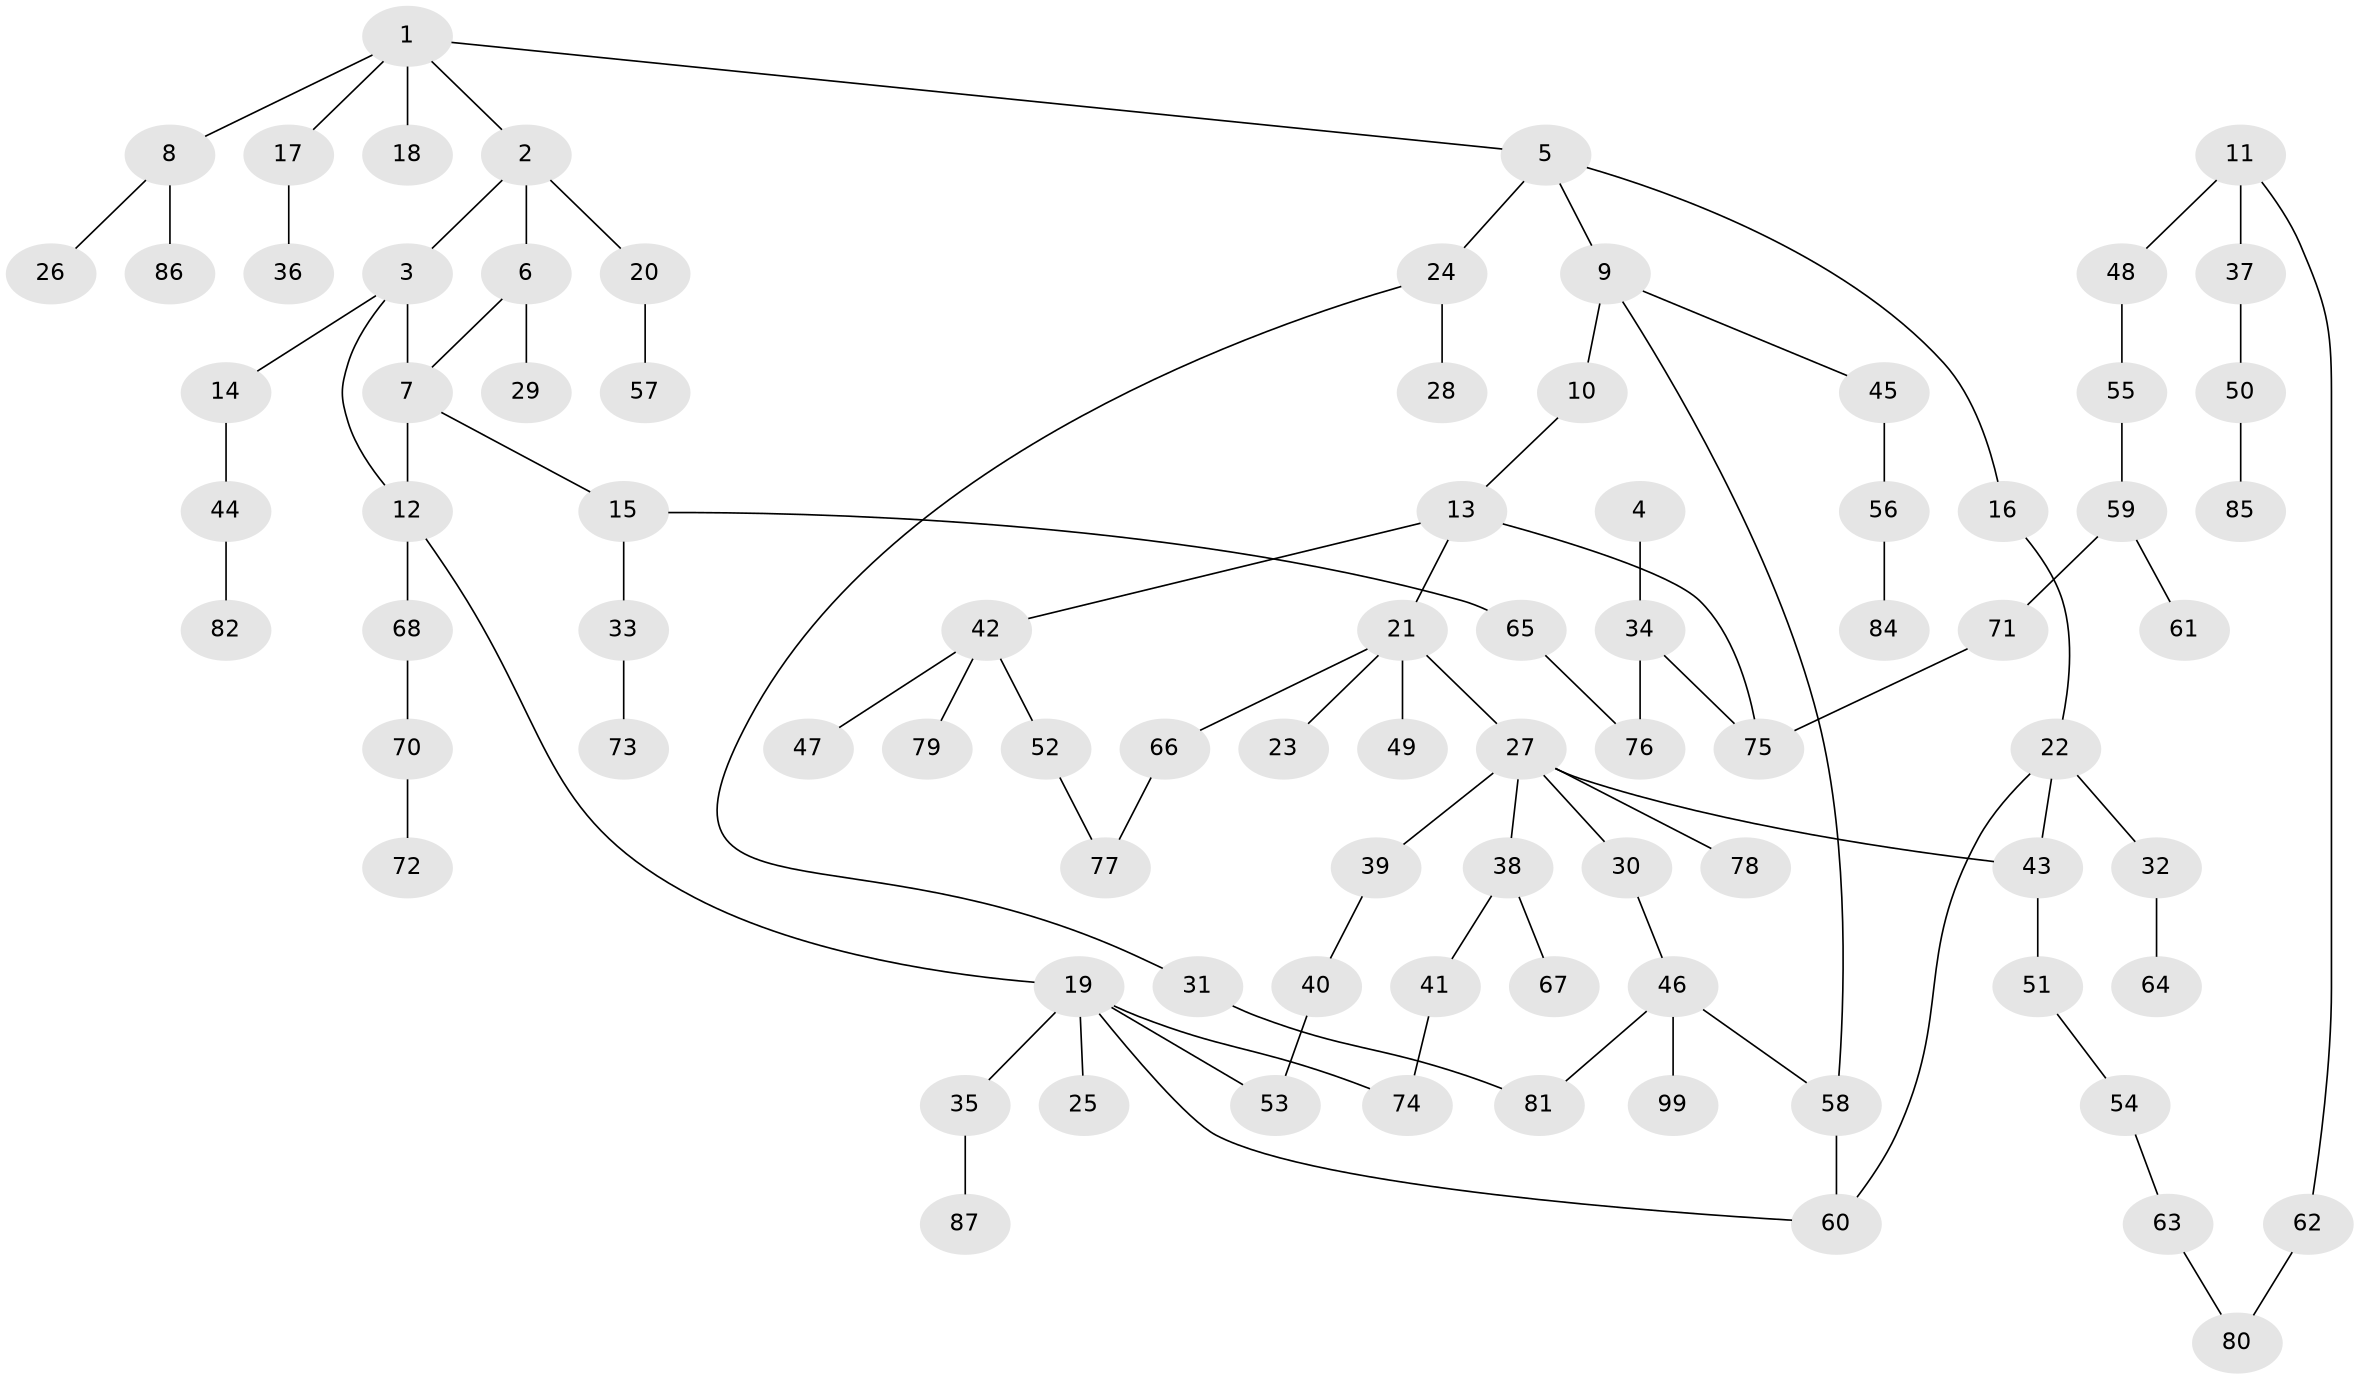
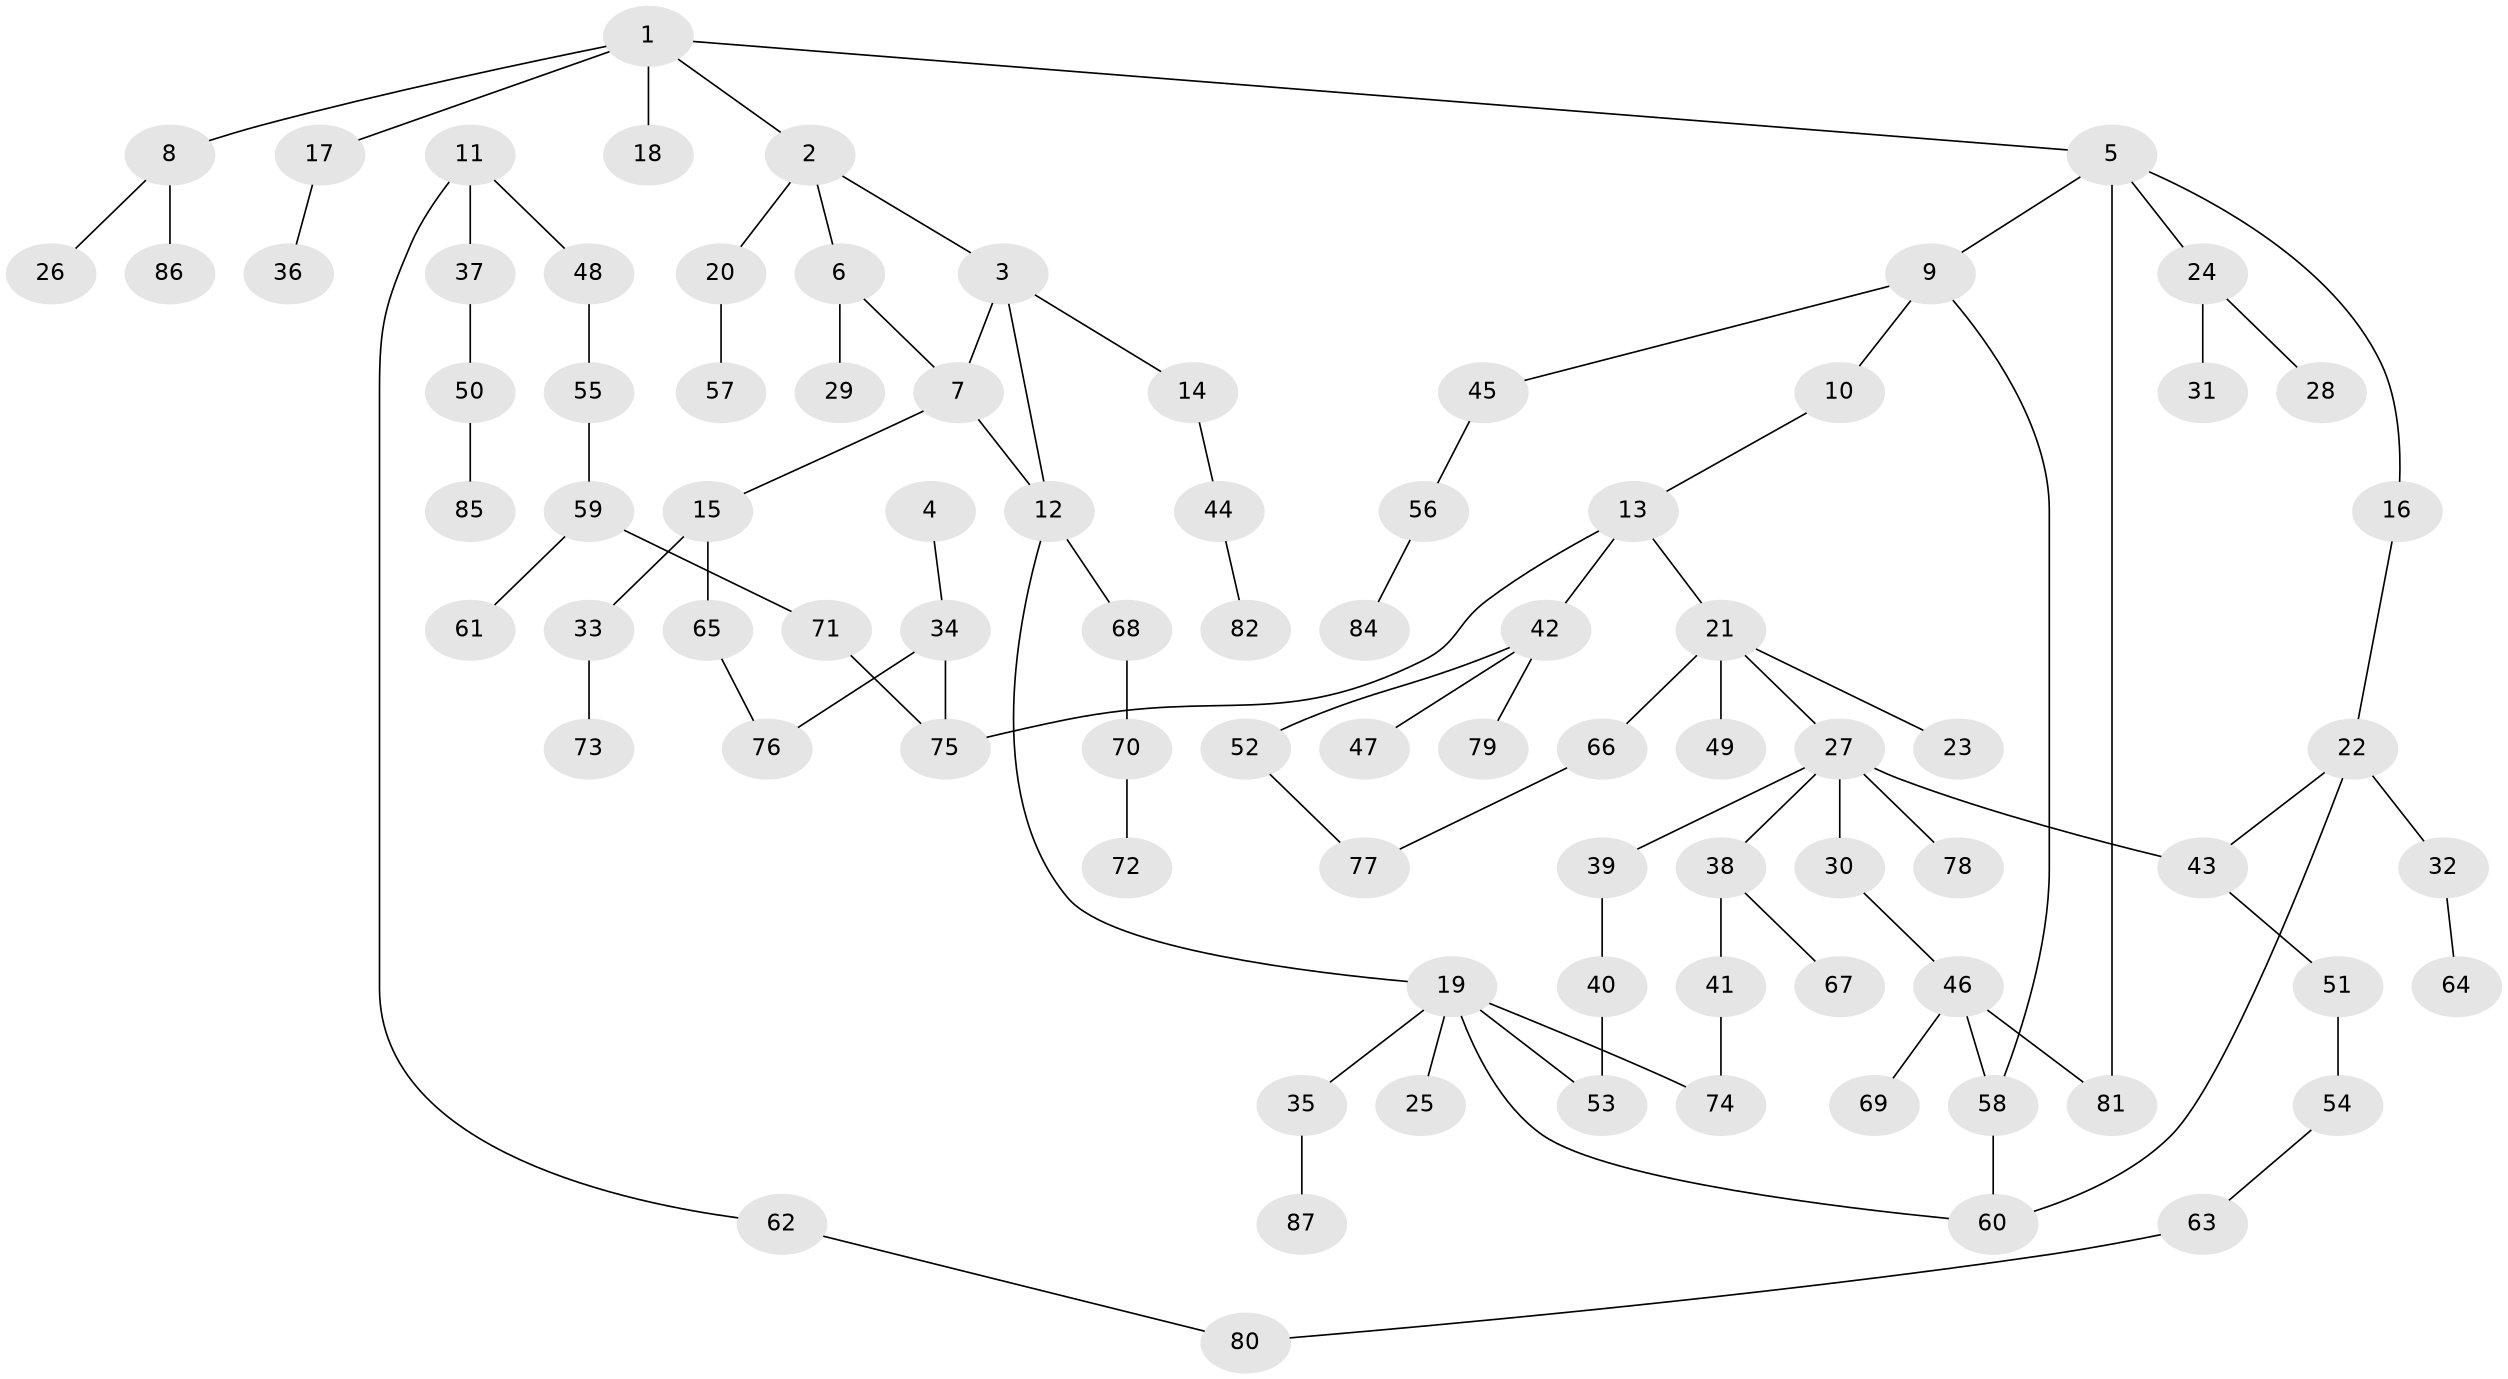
edge "31" -- "81": now "5" -- "81"
node "99": label "99" -> "69"
